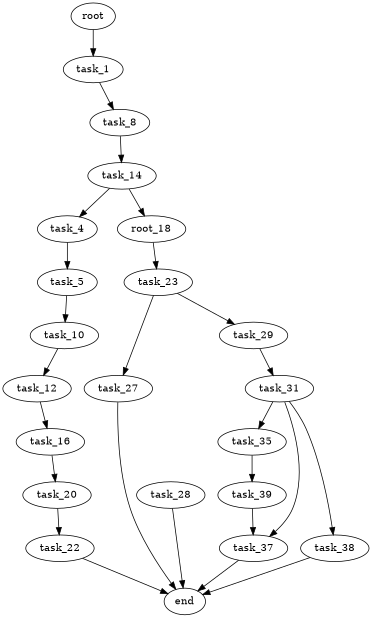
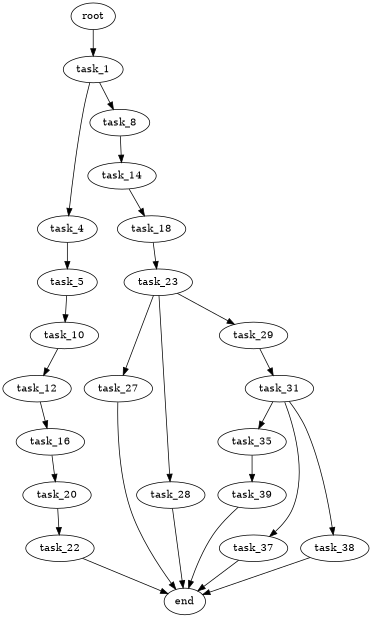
edge "task_14" -> "task_4": now "task_1" -> "task_4"
node "root_18": label "root_18" -> "task_18"
edge "task_23" -> "task_28": added
edge "task_39" -> "task_37": now "task_39" -> "end"
